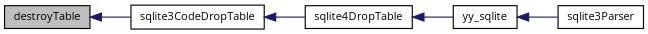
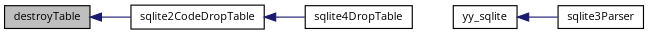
node "sqlite3CodeDropTable": label "sqlite3CodeDropTable" -> "sqlite2CodeDropTable"
edge "yy_sqlite" -> "sqlite4DropTable": removed
